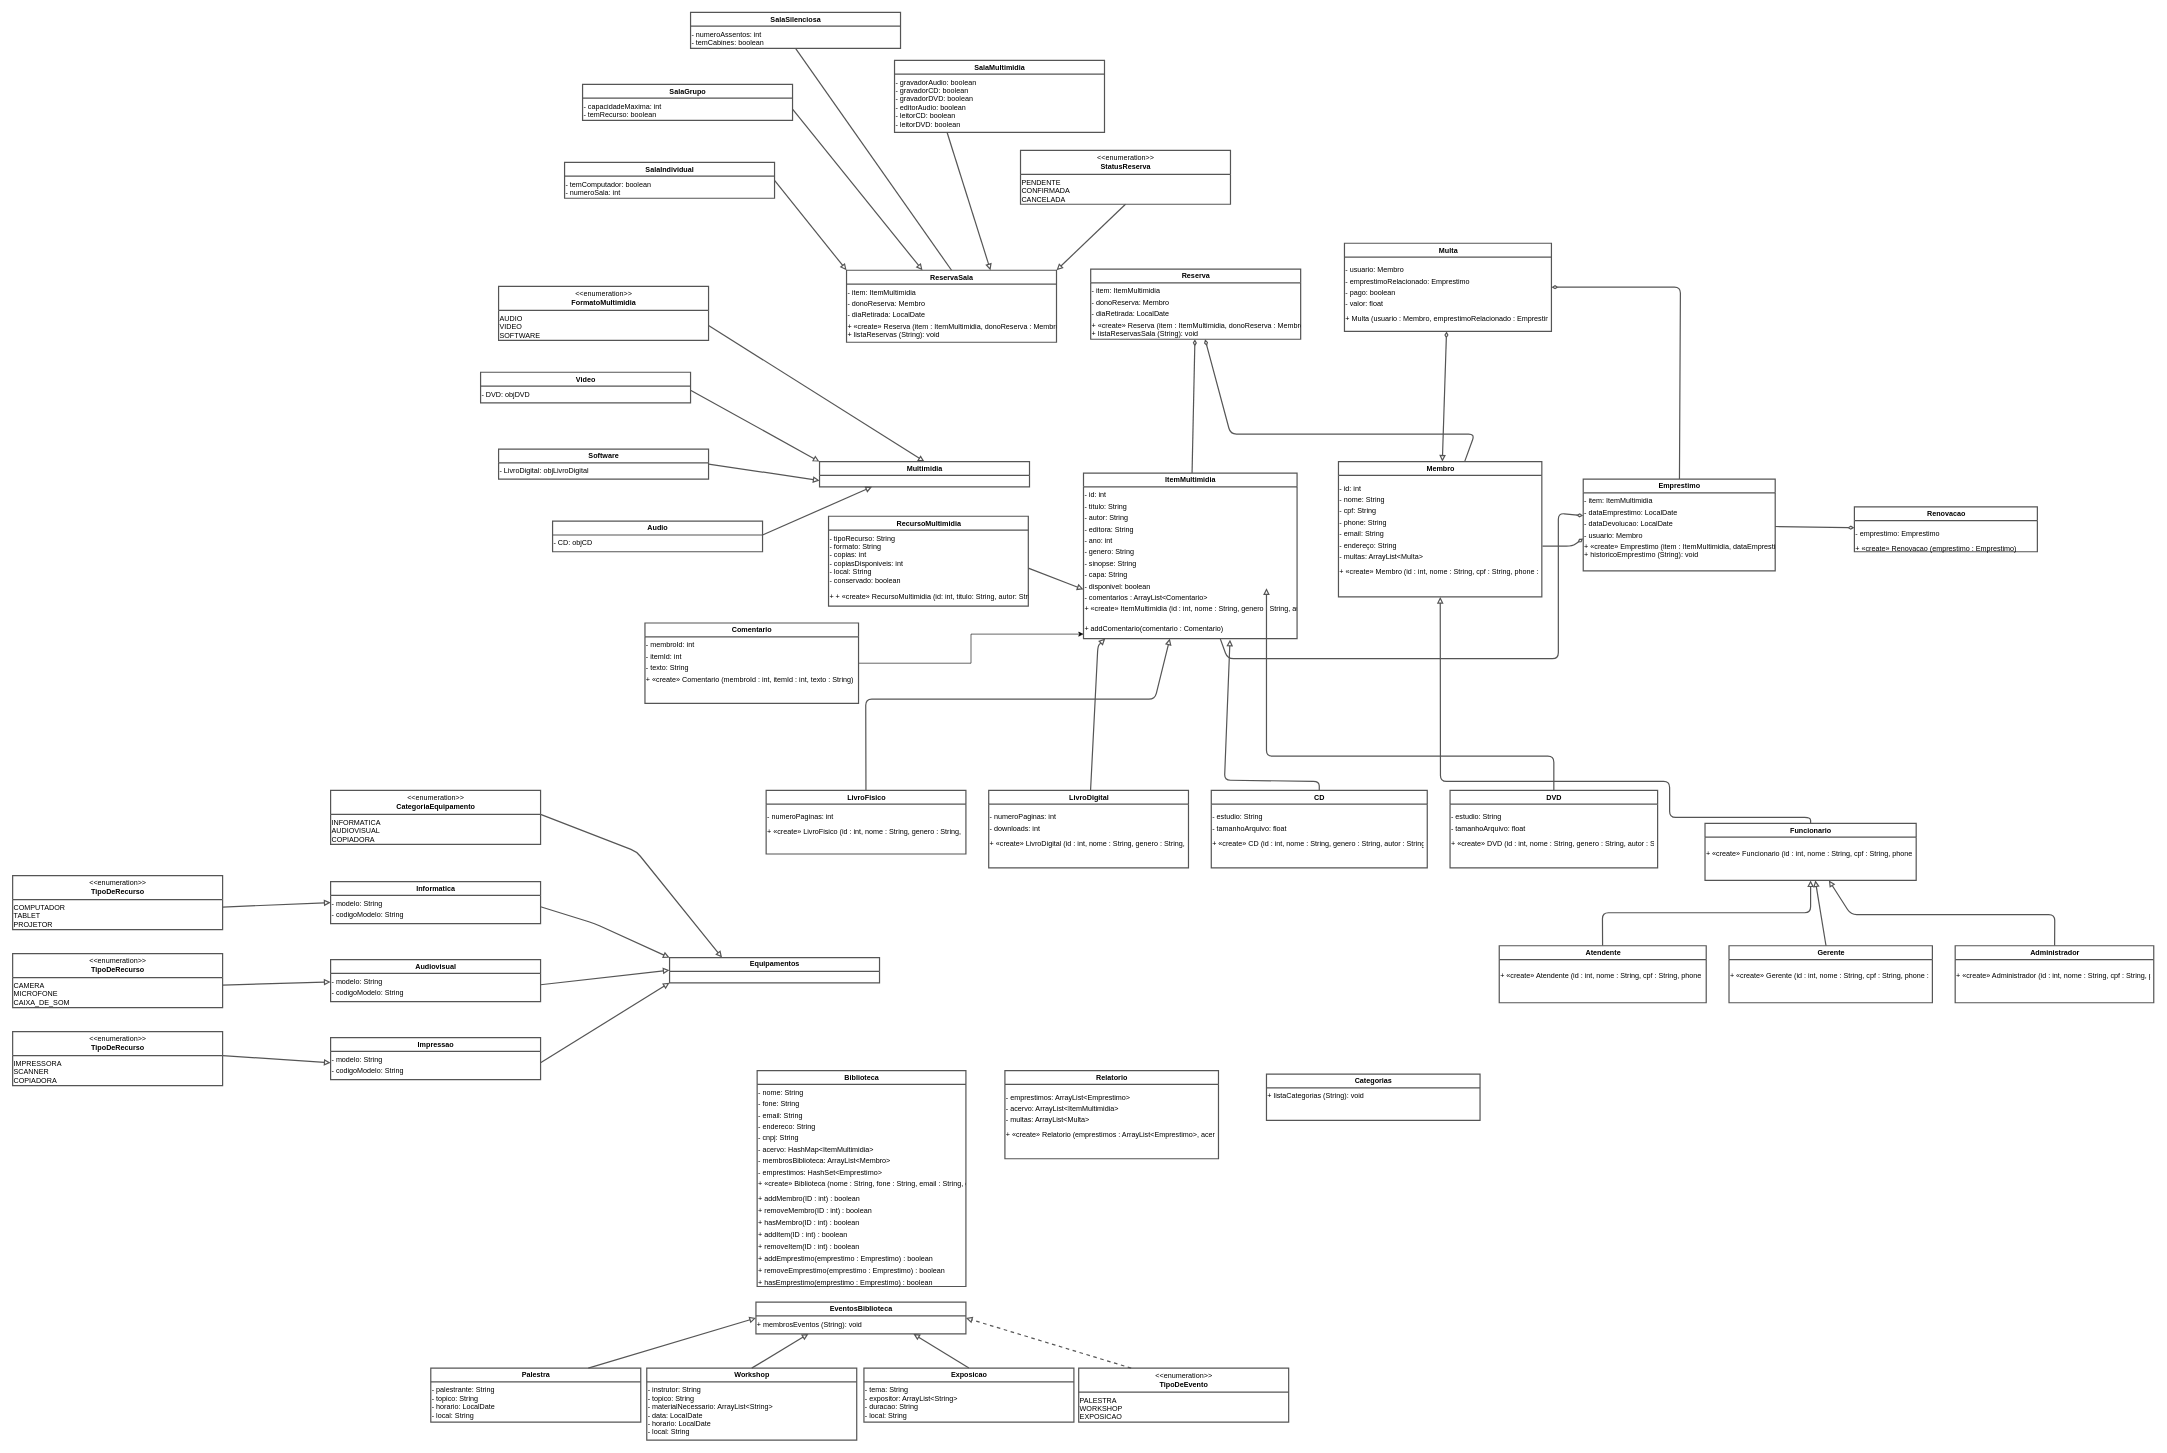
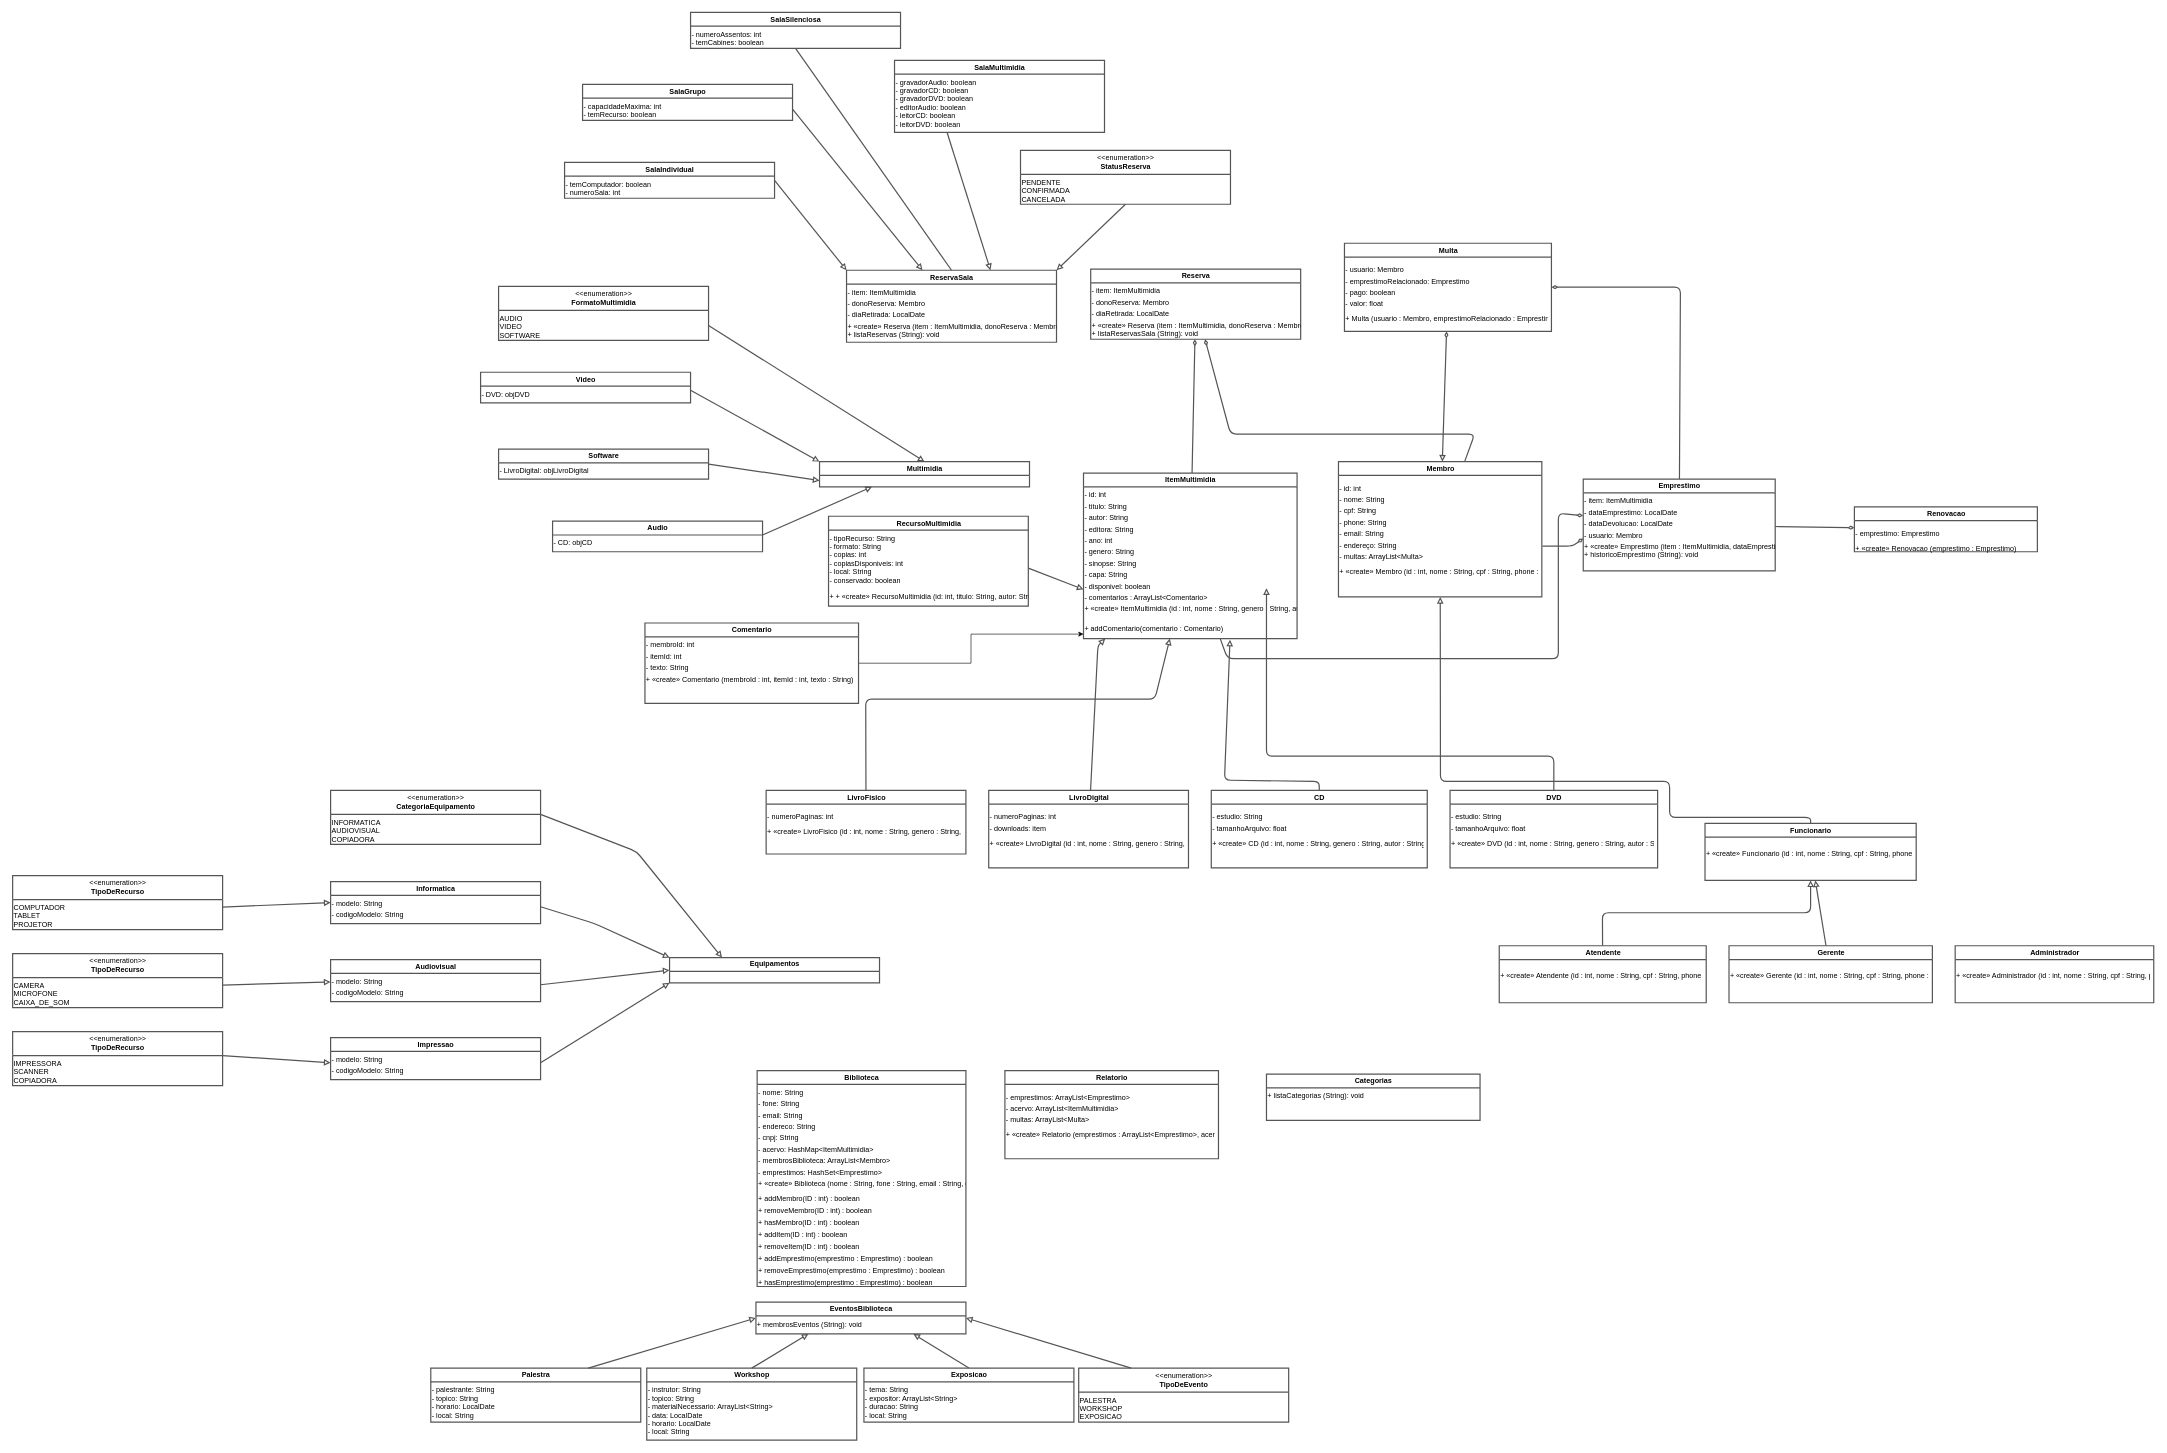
node "- downloads: int": label "- downloads: int" -> "- downloads: item"
edge "Administrador" -> "Funcionario": removed
edge "<<enumeration>> TipoDeEvento" -> "EventosBiblioteca": style dashed -> solid
